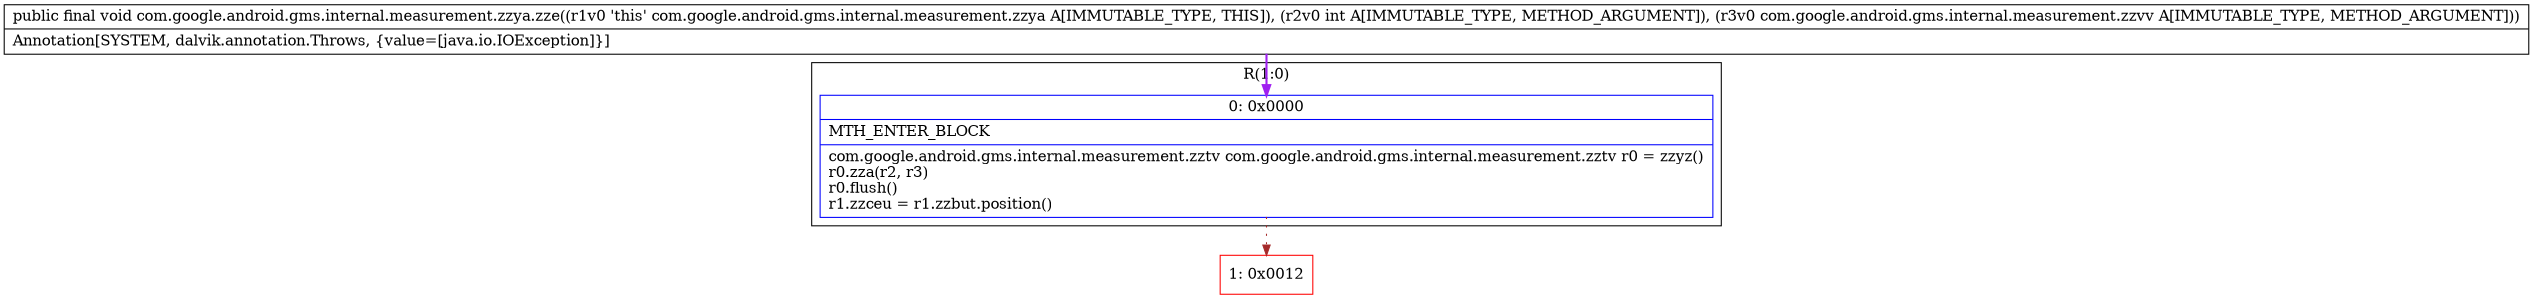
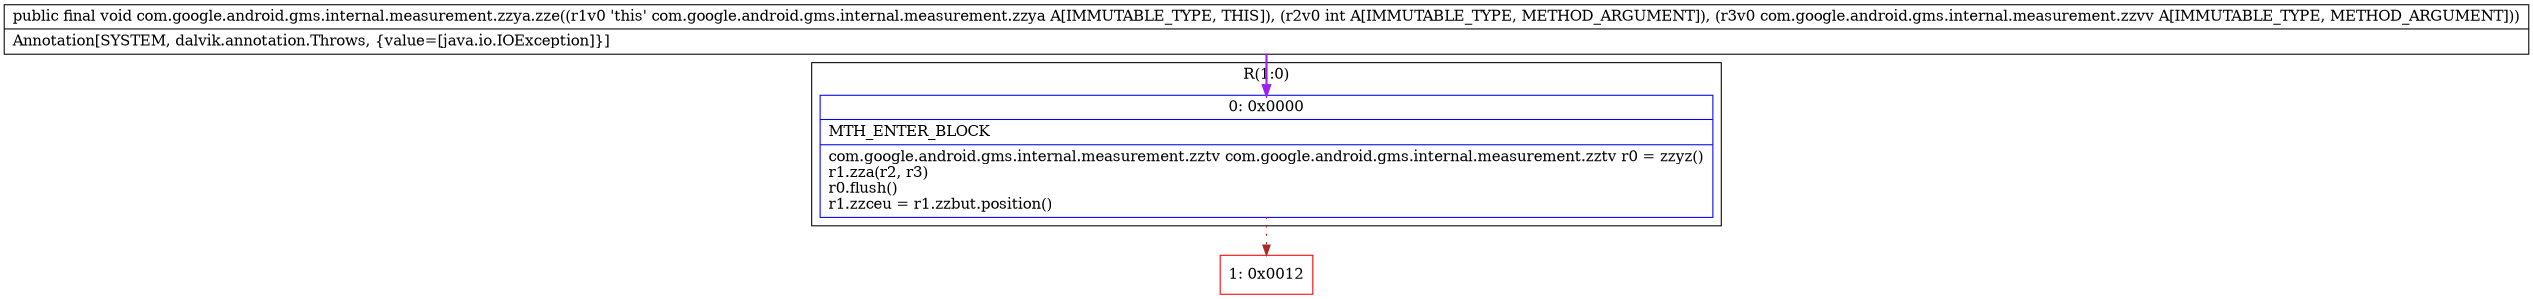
node "0: 0x0000": text "r0.zza(r2, r3)" -> "r1.zza(r2, r3)"
